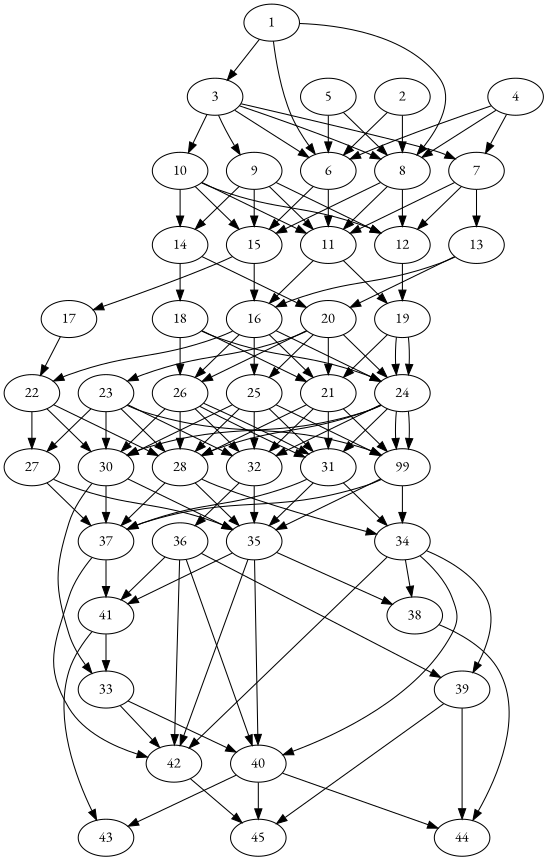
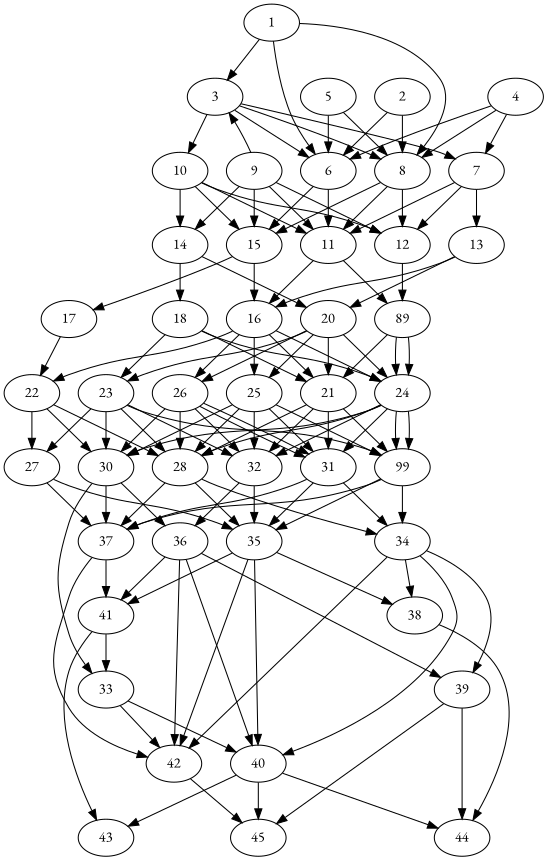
edge "3" -> "9": reversed
node "19": label "19" -> "89"
edge "18" -> "26": now "18" -> "23"
edge "30" -> "35": now "30" -> "36"
